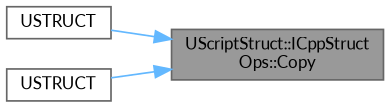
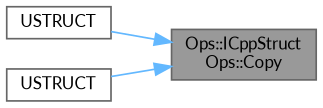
node "UScriptStruct::ICppStruct Ops::Copy": label "UScriptStruct::ICppStruct Ops::Copy" -> "Ops::ICppStruct Ops::Copy"
